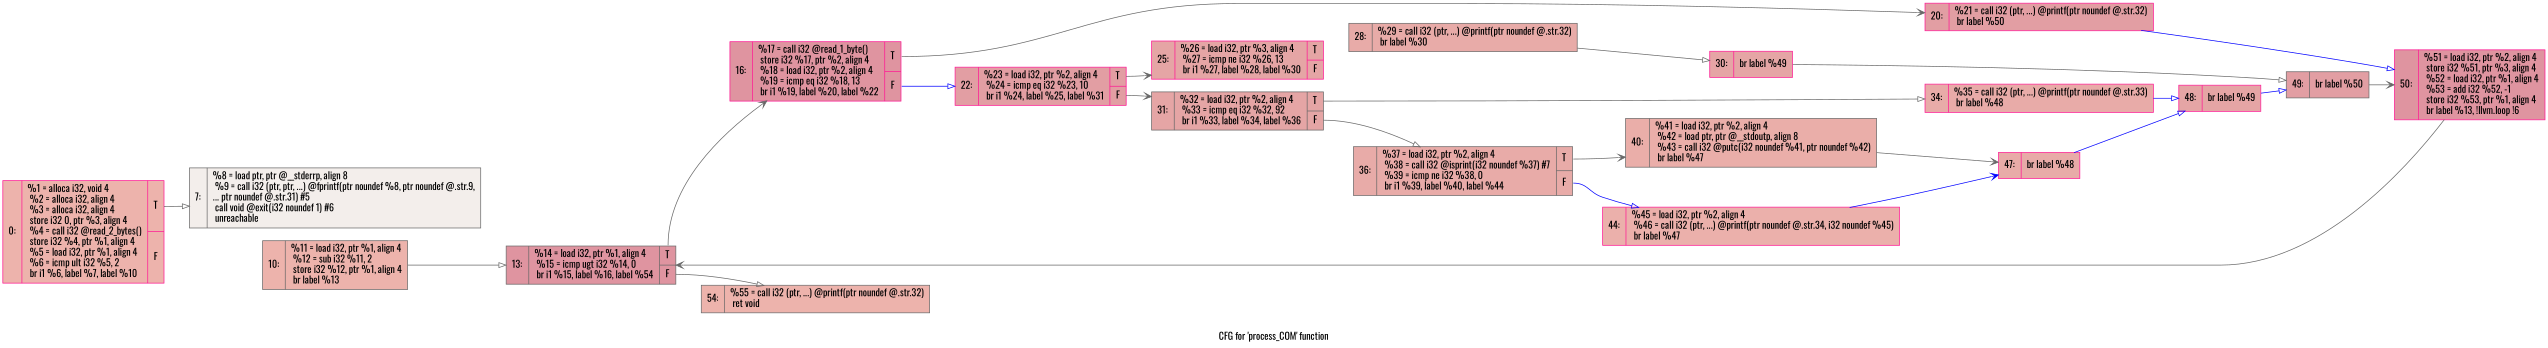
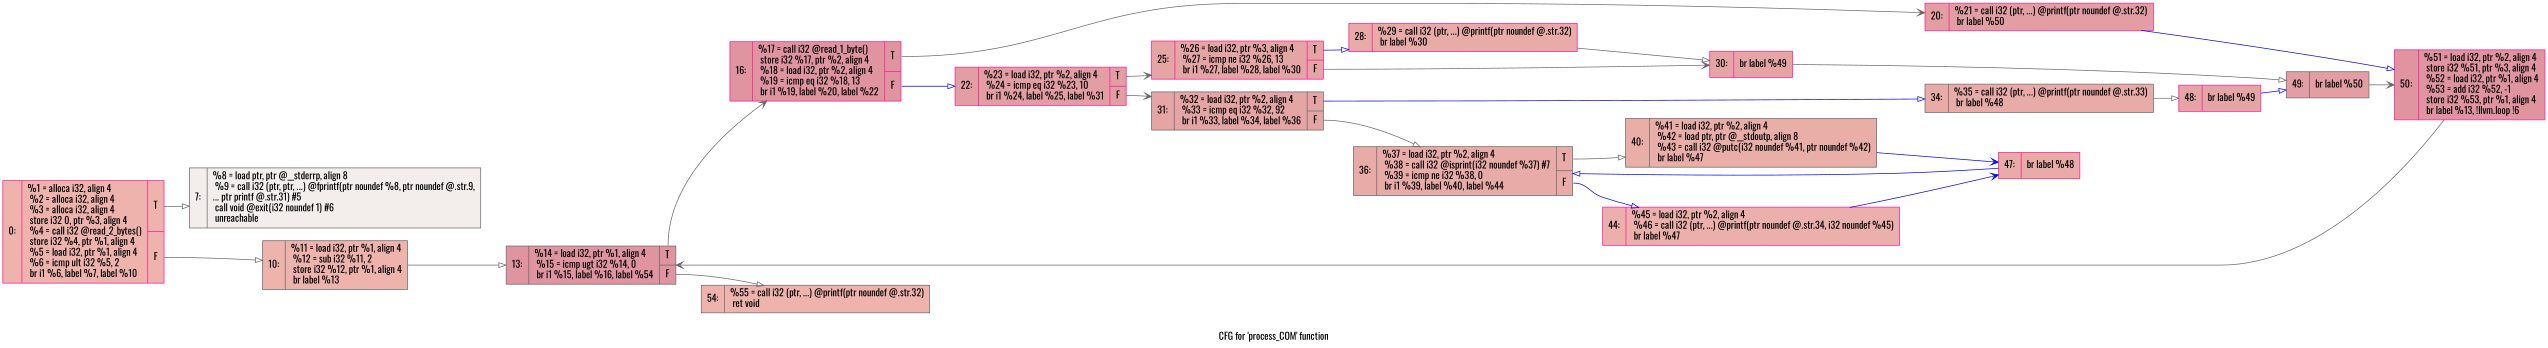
node "28:": color gray40 -> deeppink
edge "25:" -> "28:": added
edge "25:" -> "30:": added
node "34:": color deeppink -> gray40
edge "34:" -> "48:": color blue -> gray40
edge "31:" -> "34:": color gray40 -> blue
edge "47:" -> "48:": now "47:" -> "36:"
edge "40:" -> "47:": color gray40 -> blue
edge "36:" -> "40:": arrowhead vee -> onormal
node "0:": text "%1 = alloca i32, void 4" -> "%1 = alloca i32, align 4"
node "7:": text "... ptr noundef @.str.31) #5" -> "... ptr printf @.str.31) #5"
edge "0:" -> "10:": added
